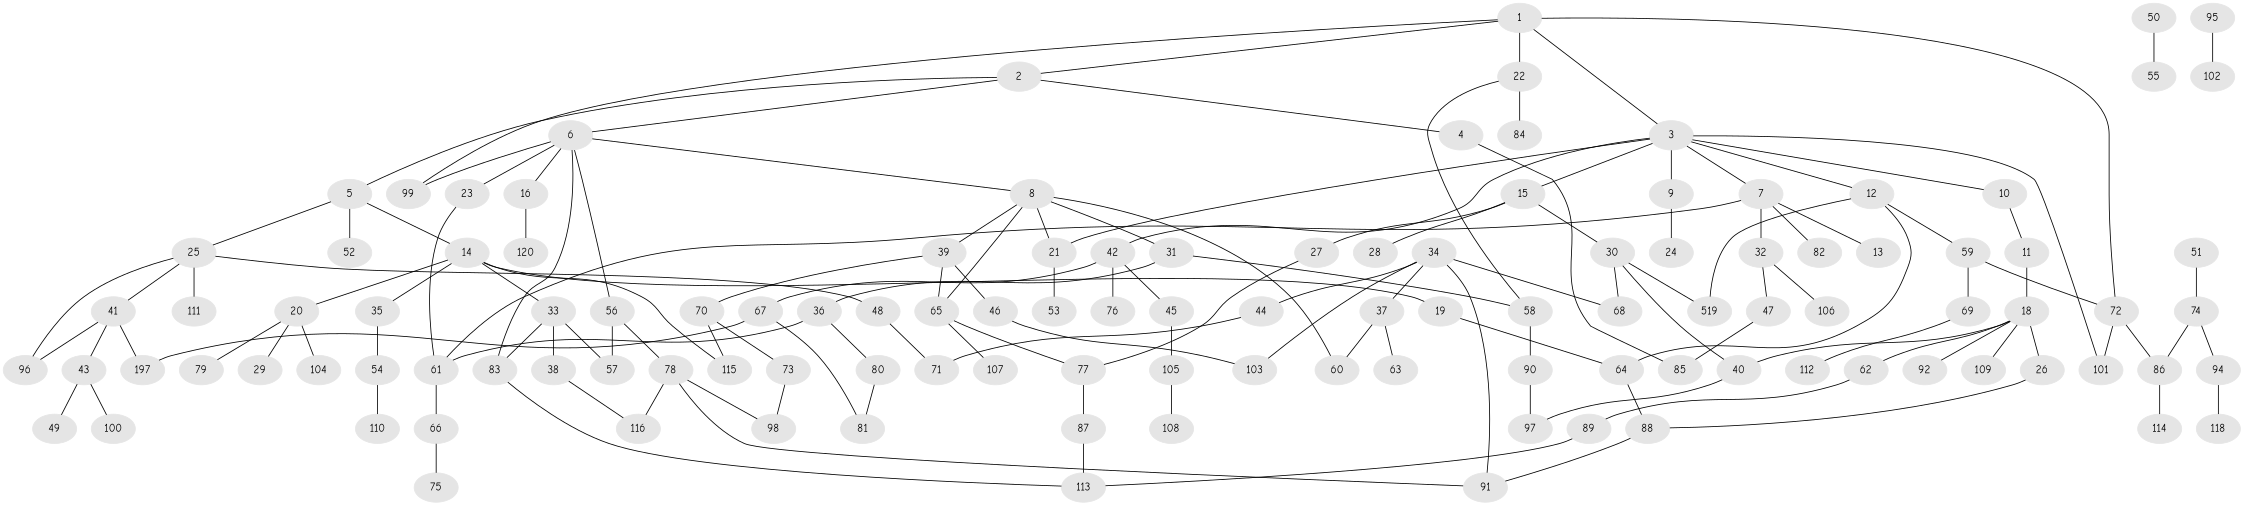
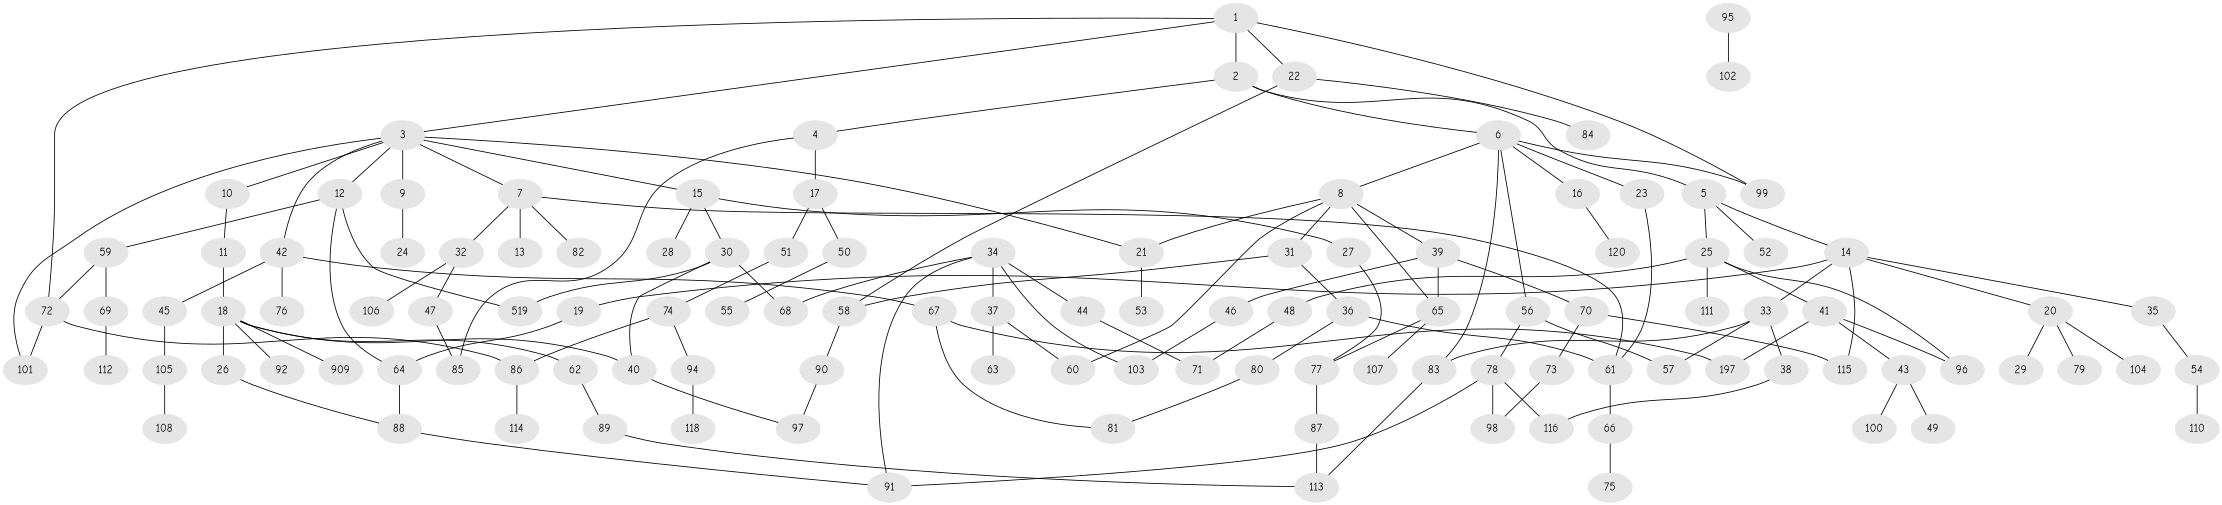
node "17": added
node "109": label "109" -> "909"
